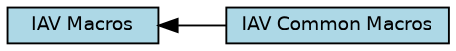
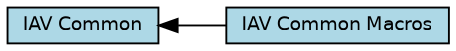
node "IAV Macros": label "IAV Macros" -> "IAV Common"
